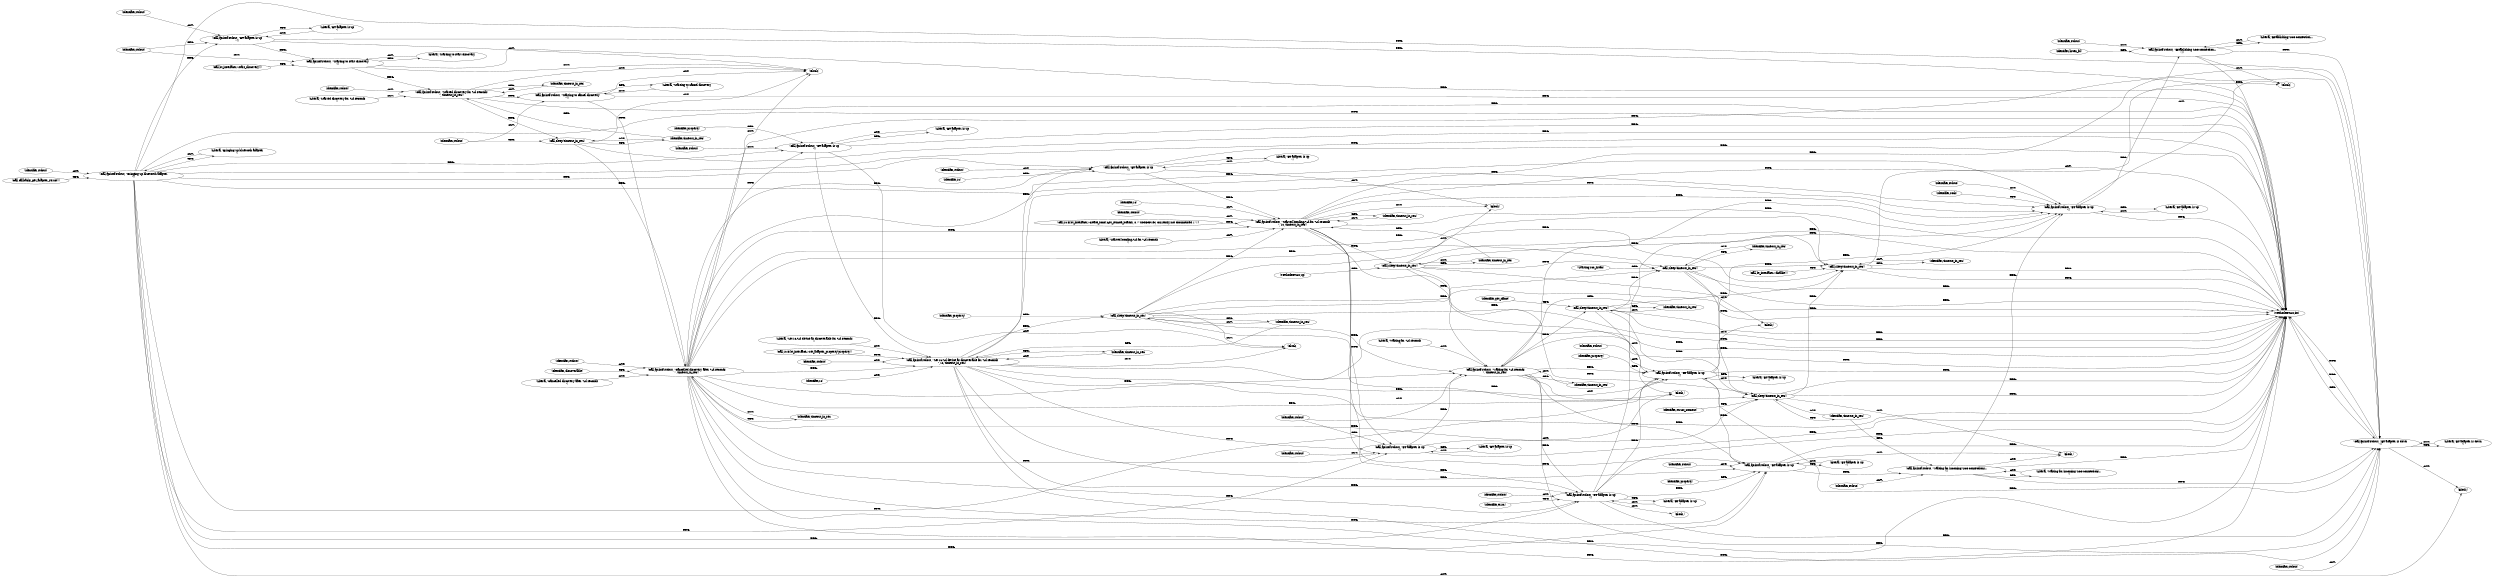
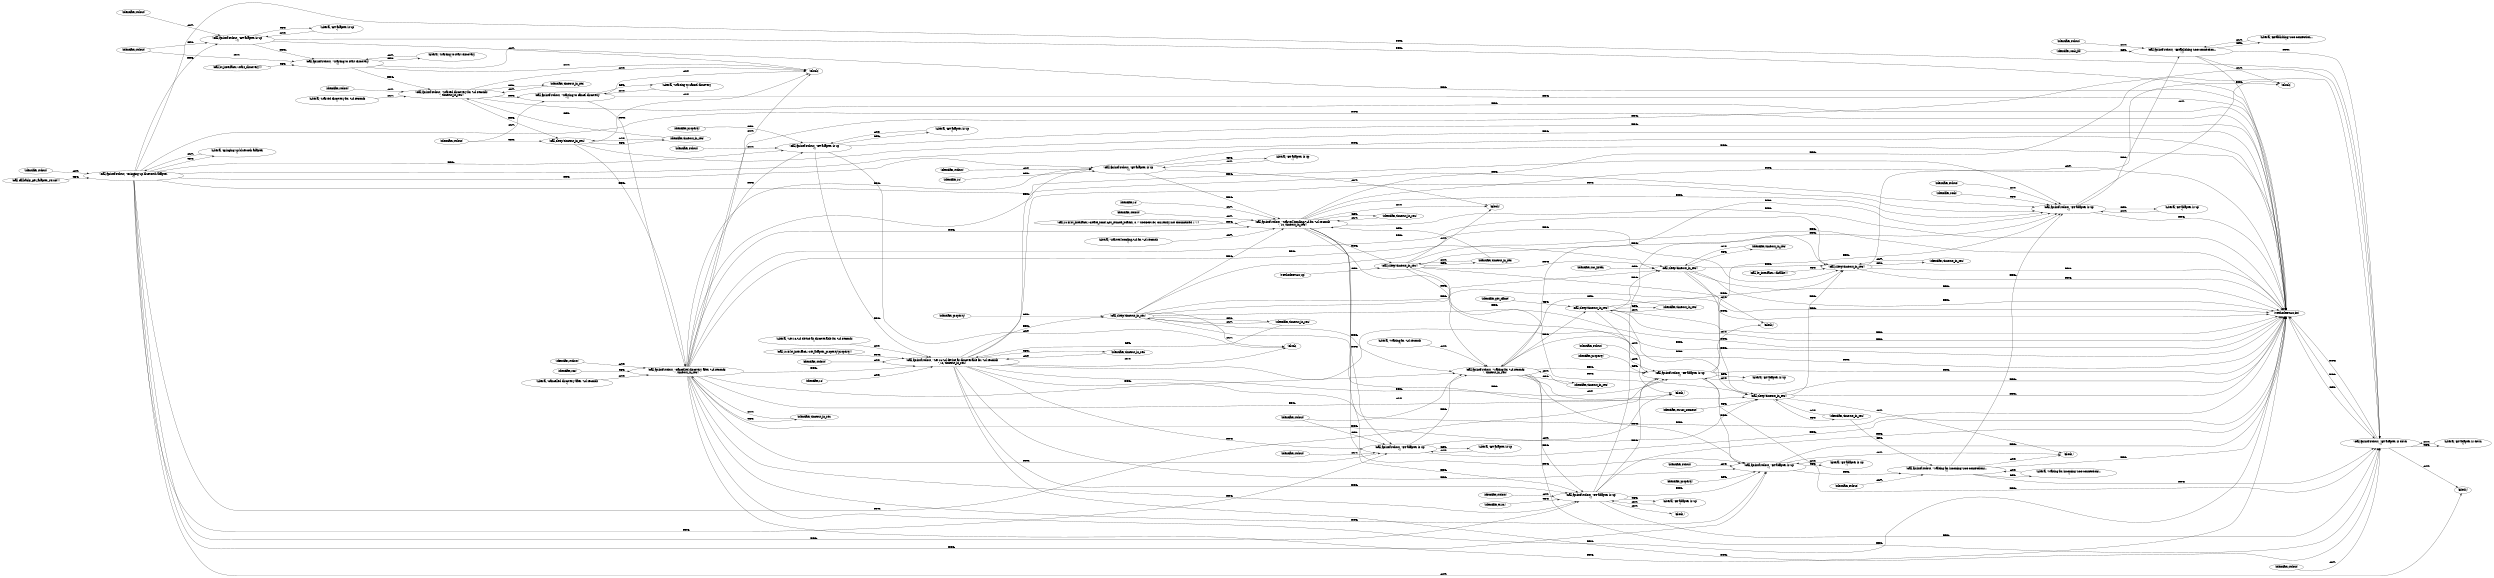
node "(Identifier,listen_fd)": label "(Identifier,listen_fd)" -> "(Identifier,sock_fd)"
node "(Starting,sco_listen)": label "(Starting,sco_listen)" -> "(Identifier,sco_listen)"
node "(Identifier,discoverable)": label "(Identifier,discoverable)" -> "(Identifier,sco)"
